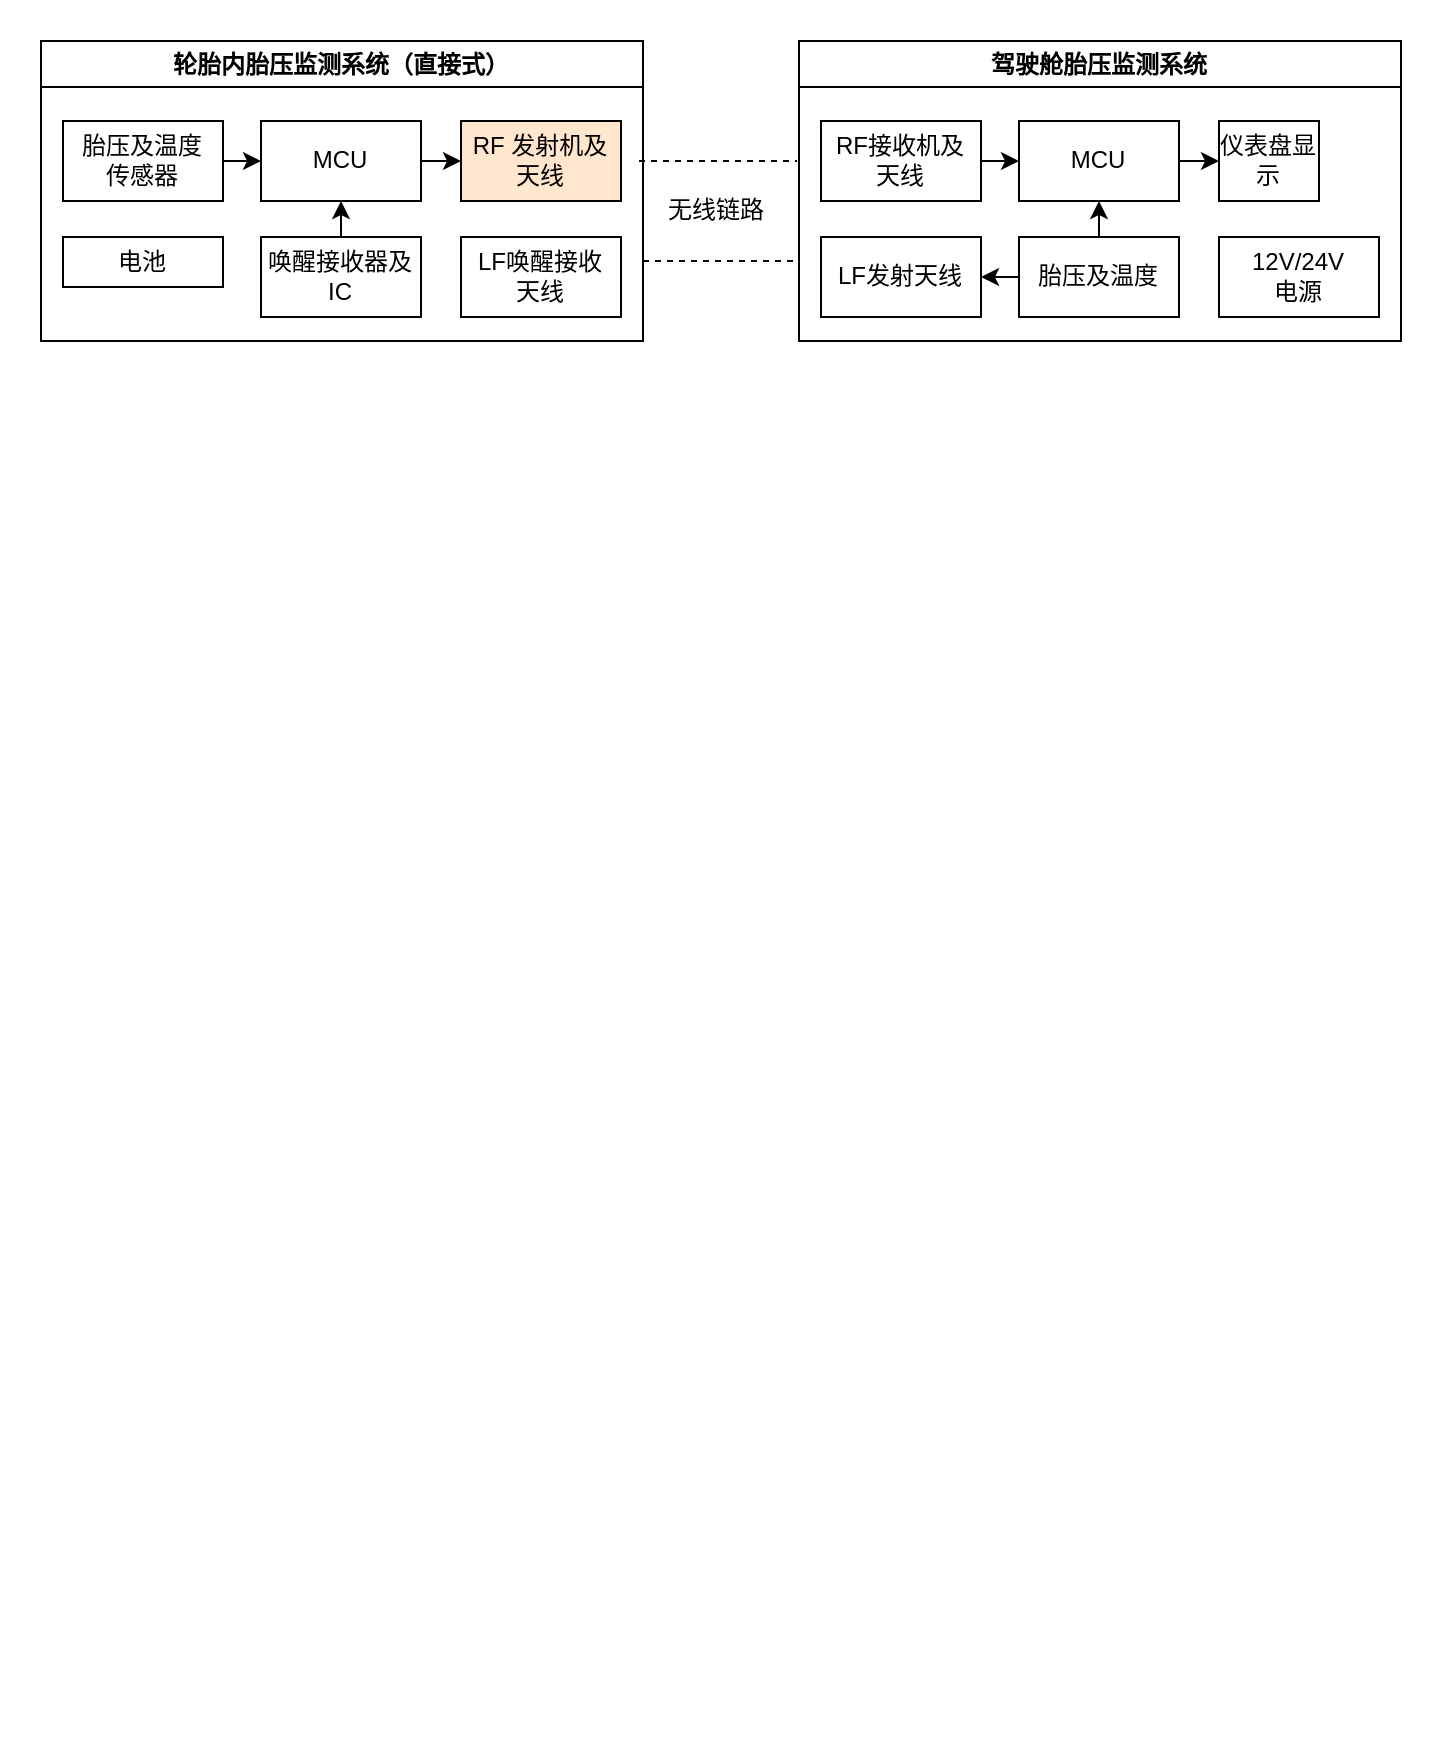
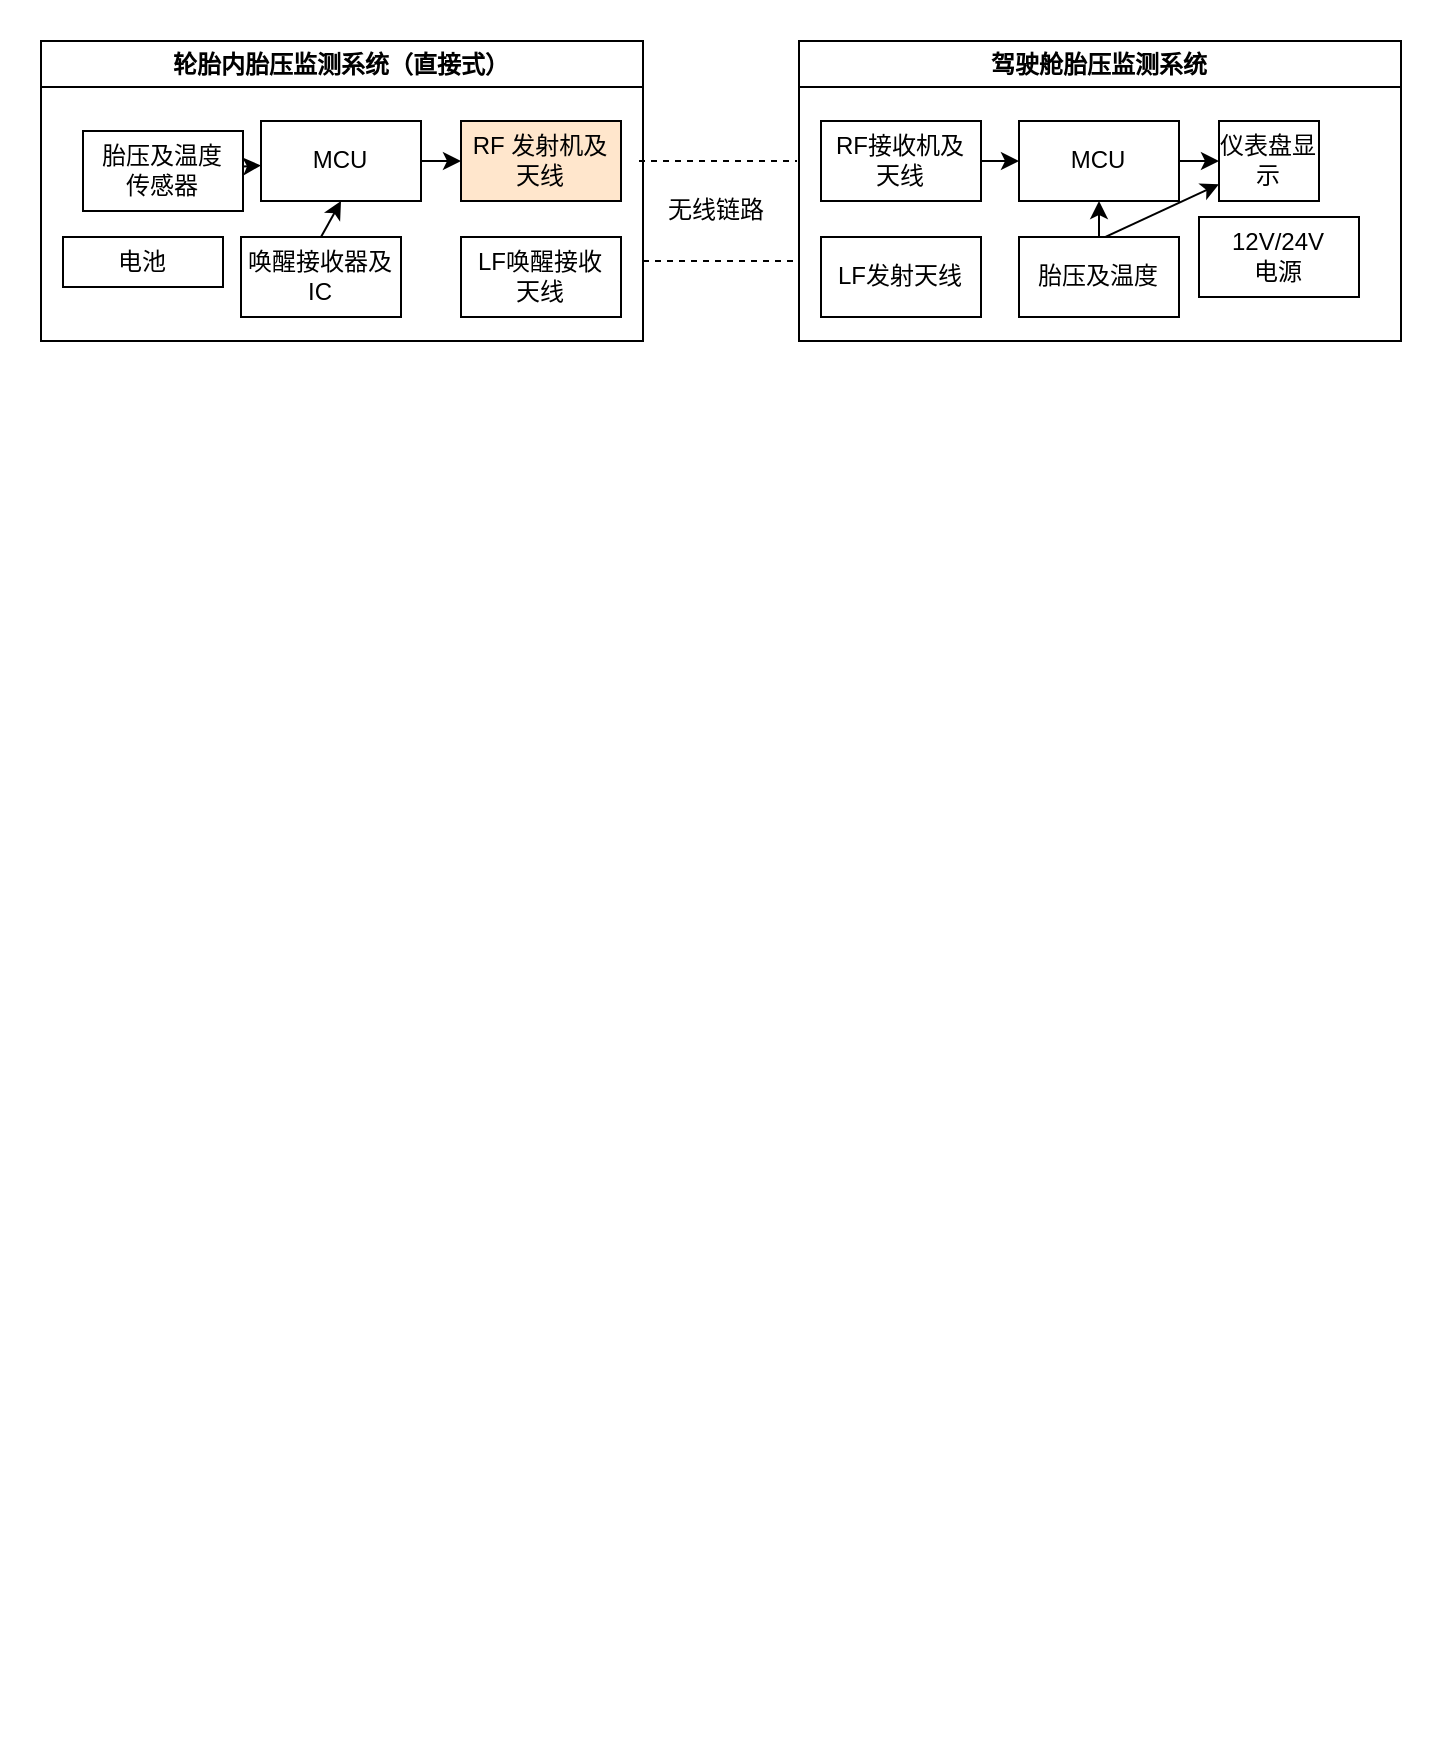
node "胎压及温度 传感器": moved (143, 161) -> (163, 171)
node "唤醒接收器及IC": moved (341, 277) -> (321, 277)
edge "胎压及温度" -> "LF发射天线": now "胎压及温度" -> "仪表盘显示"
node "12V/24V 电源": moved (1299, 277) -> (1279, 257)
